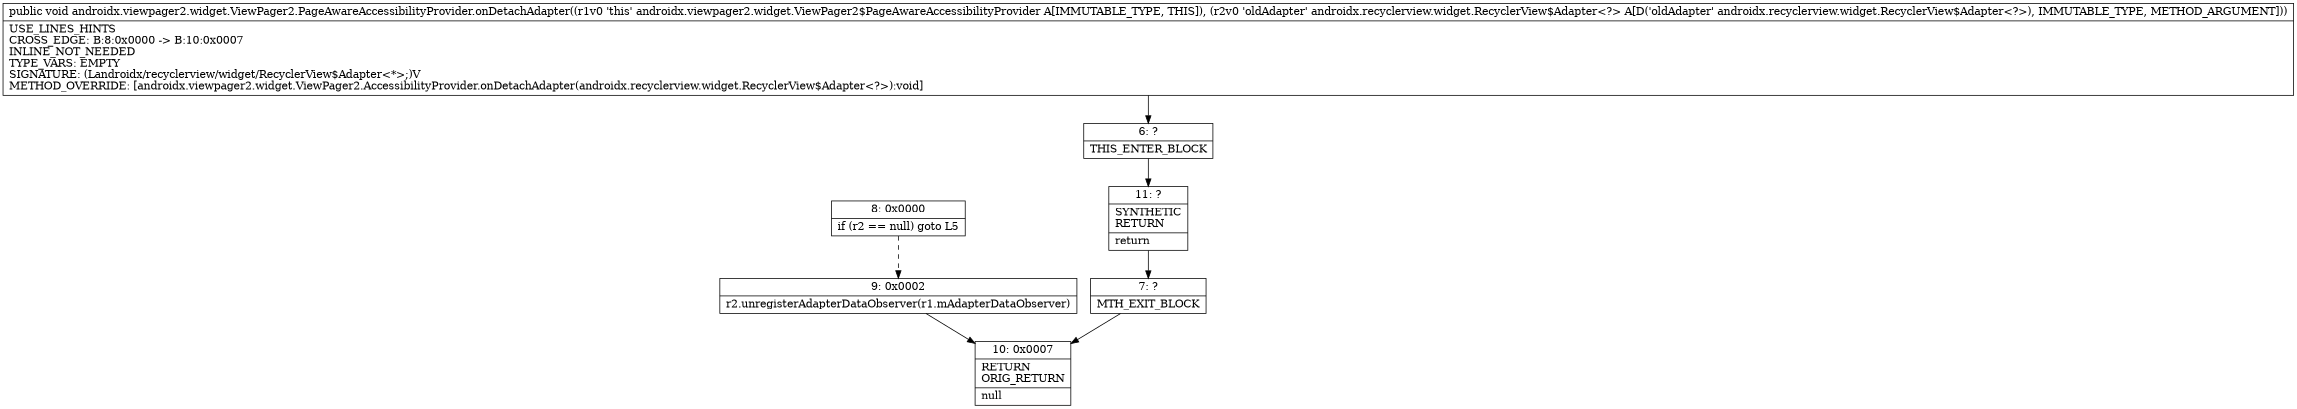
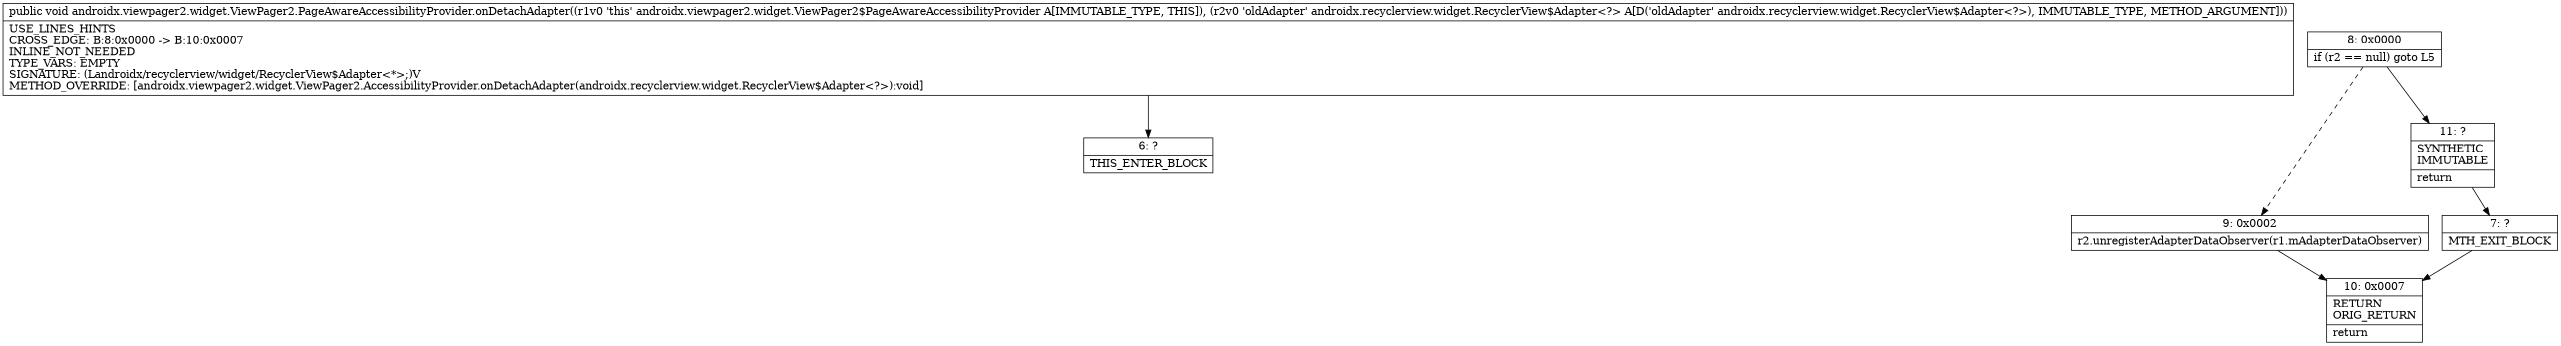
edge "6: ?" -> "11: ?": now "8: 0x0000" -> "11: ?"
node "11: ?": text "RETURN" -> "IMMUTABLE"
node "10: 0x0007": text "null" -> "return"
